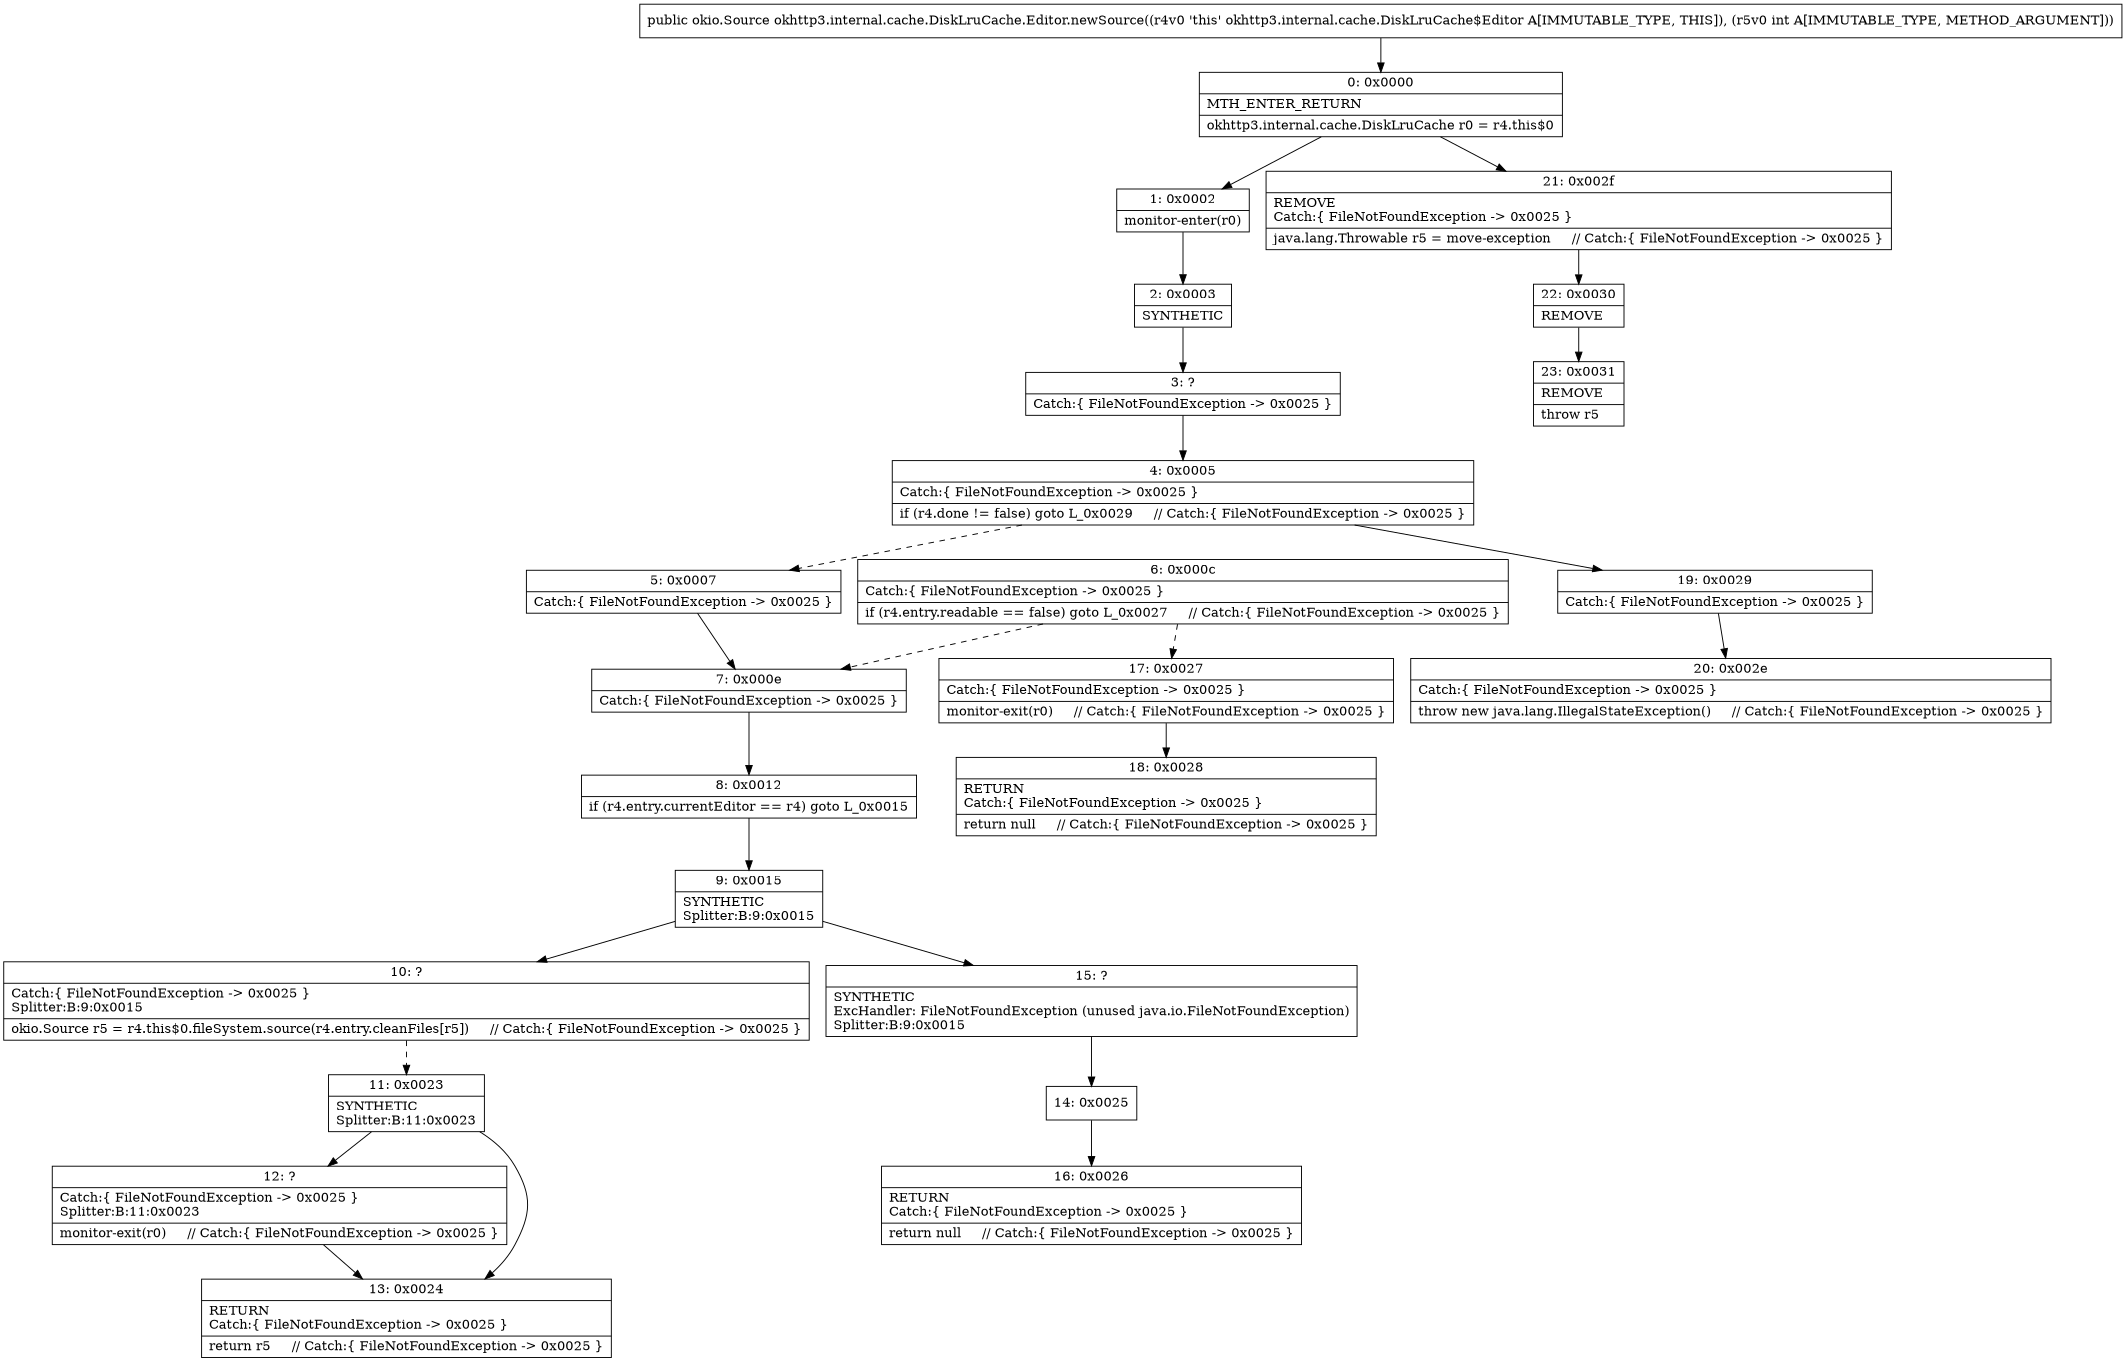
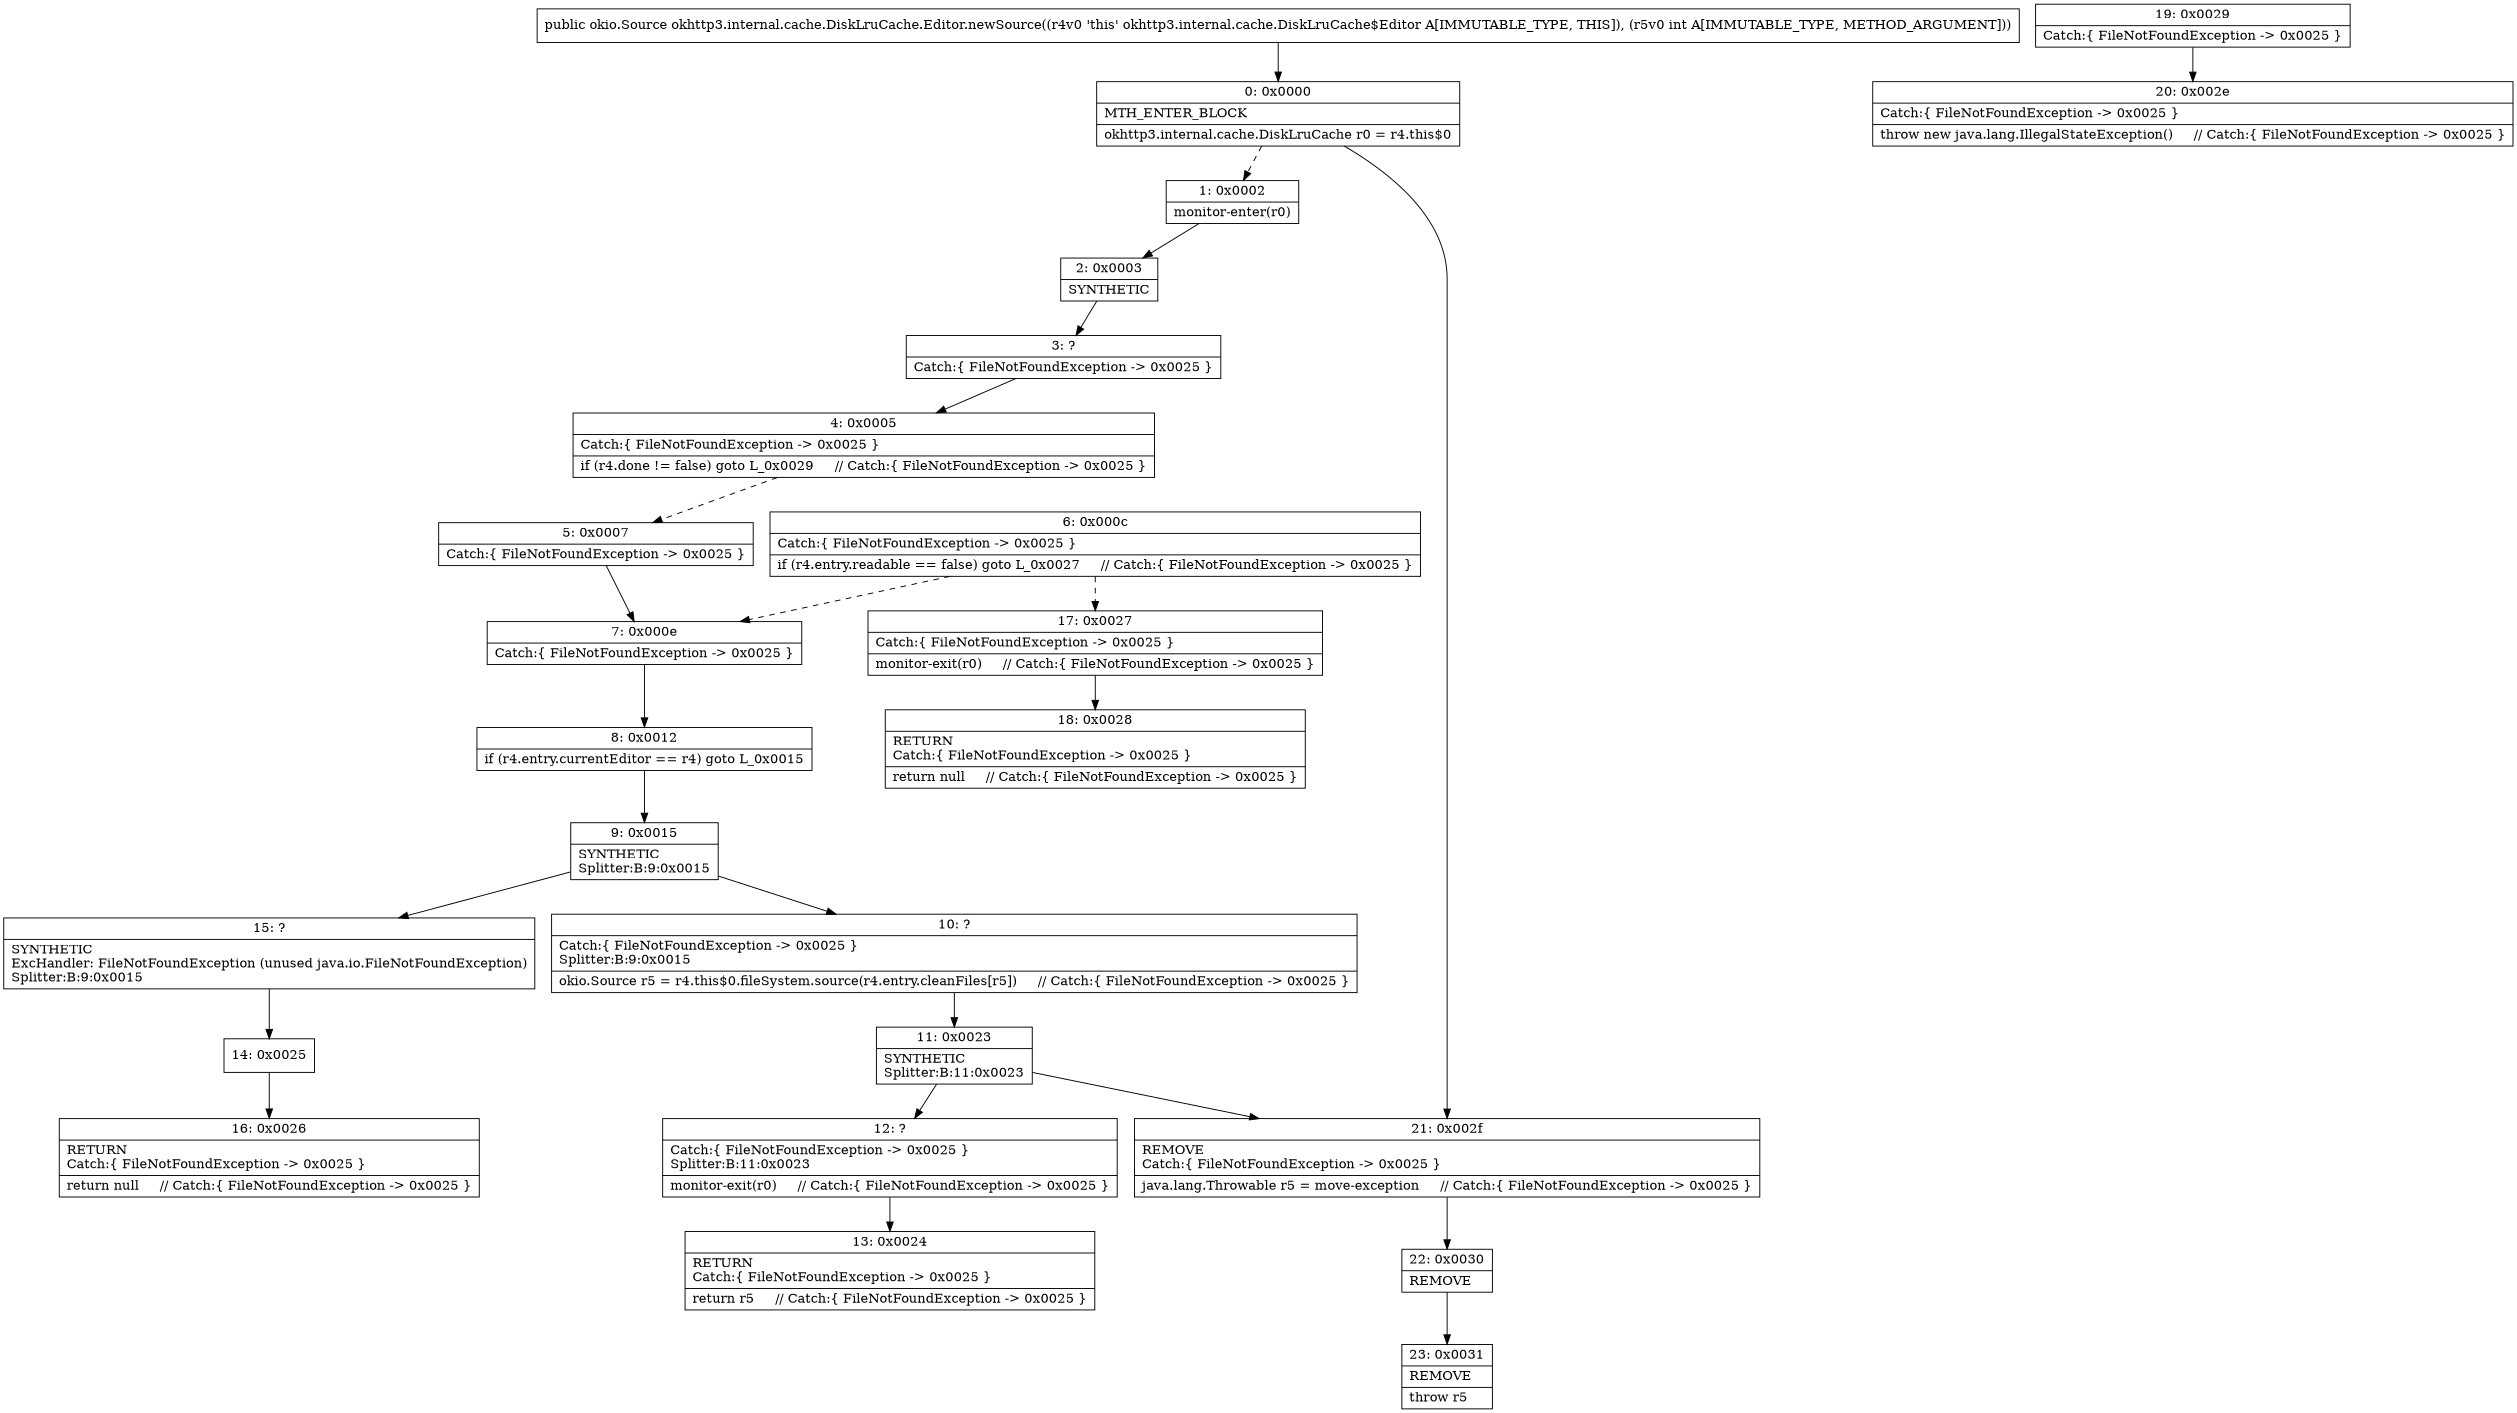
node "0: 0x0000": text "MTH_ENTER_RETURN" -> "MTH_ENTER_BLOCK"
edge "0: 0x0000" -> "1: 0x0002": style solid -> dashed
edge "4: 0x0005" -> "19: 0x0029": removed
edge "10: ?" -> "11: 0x0023": style dashed -> solid
edge "11: 0x0023" -> "13: 0x0024": now "11: 0x0023" -> "21: 0x002f"
